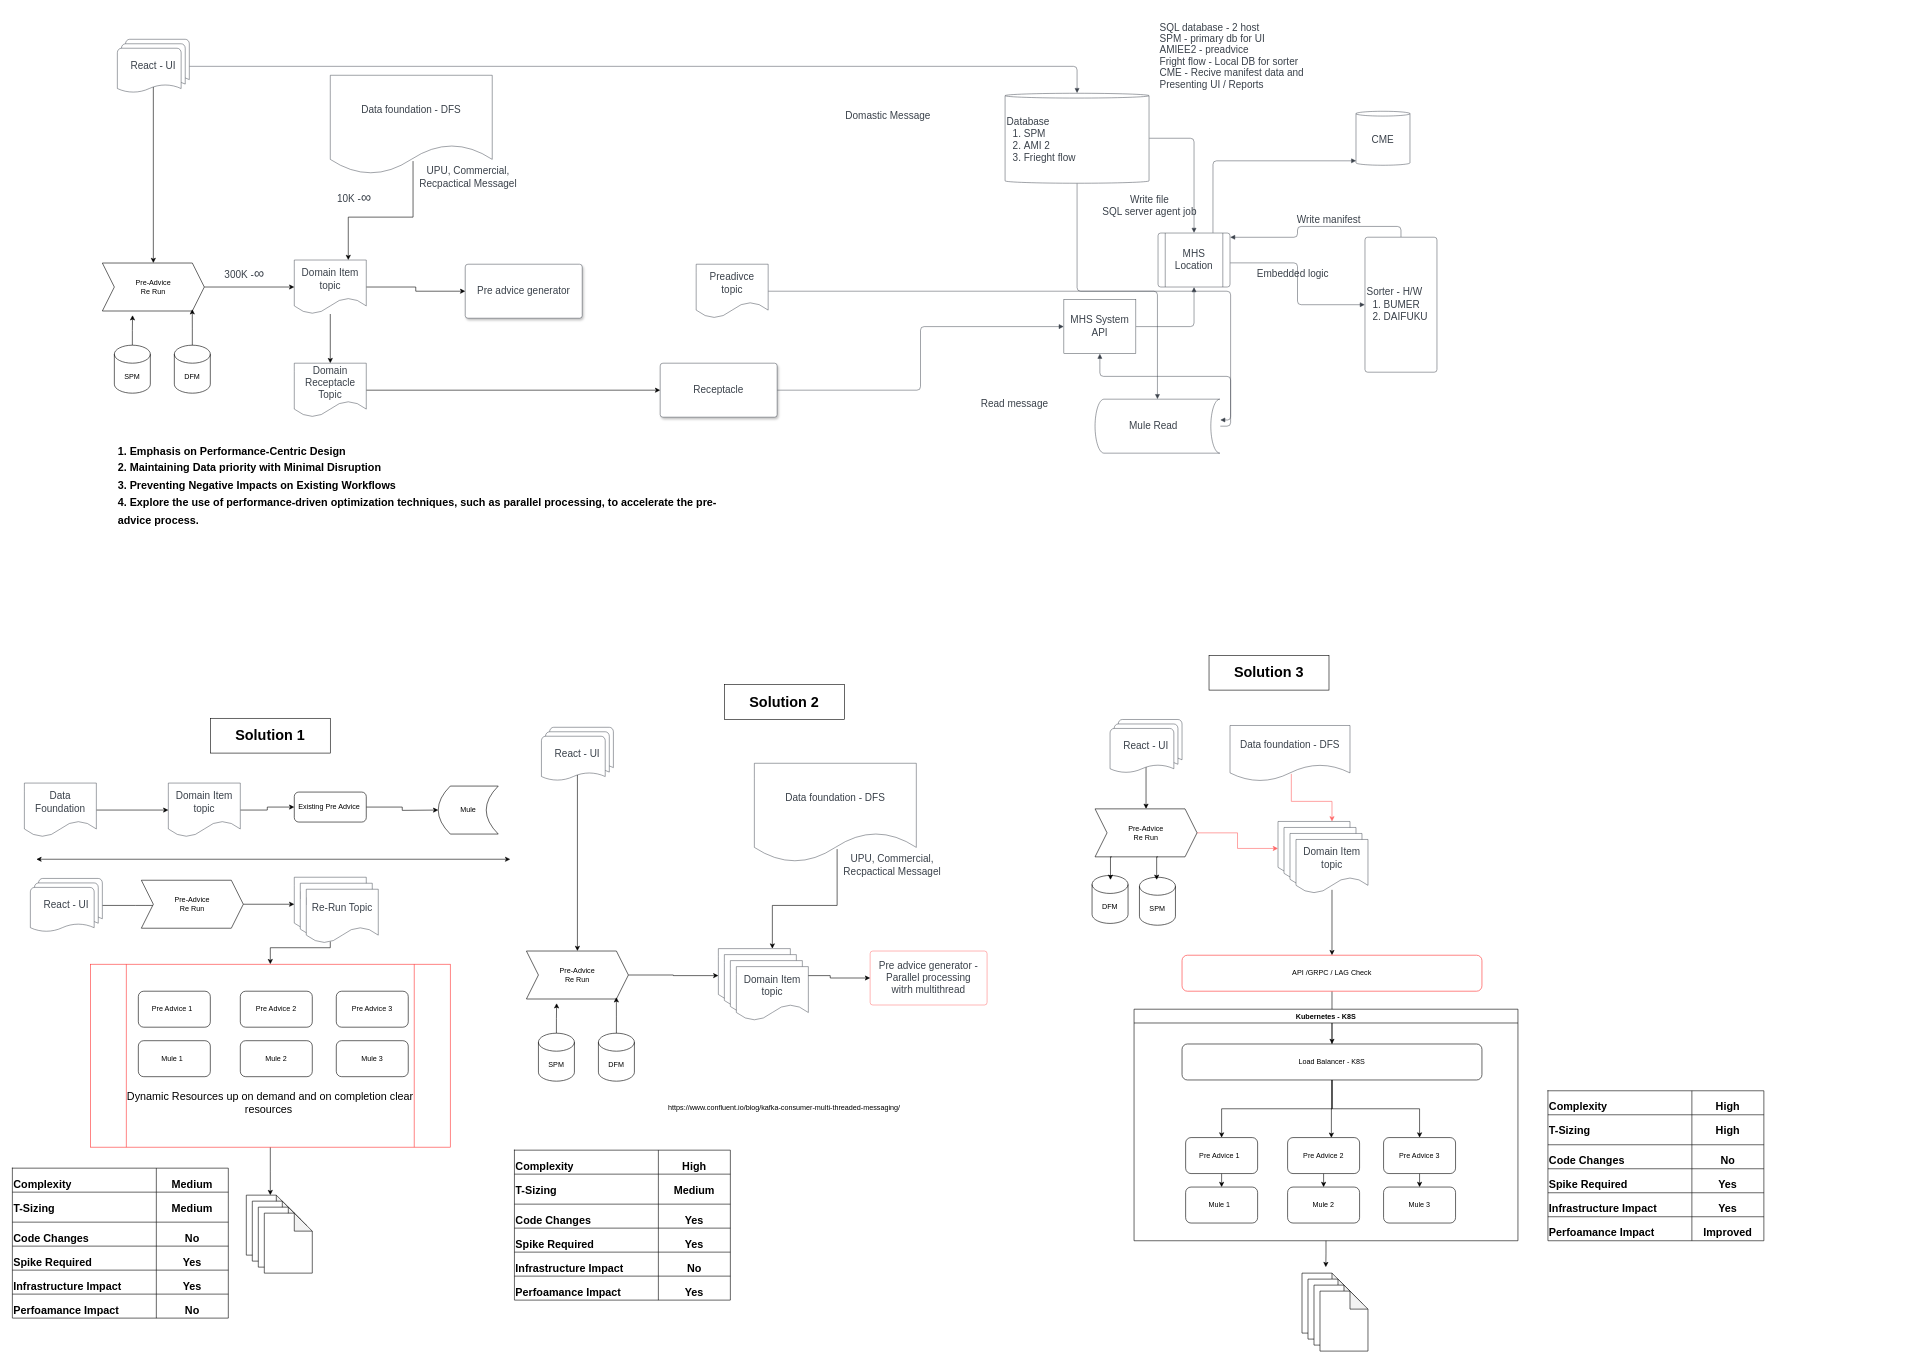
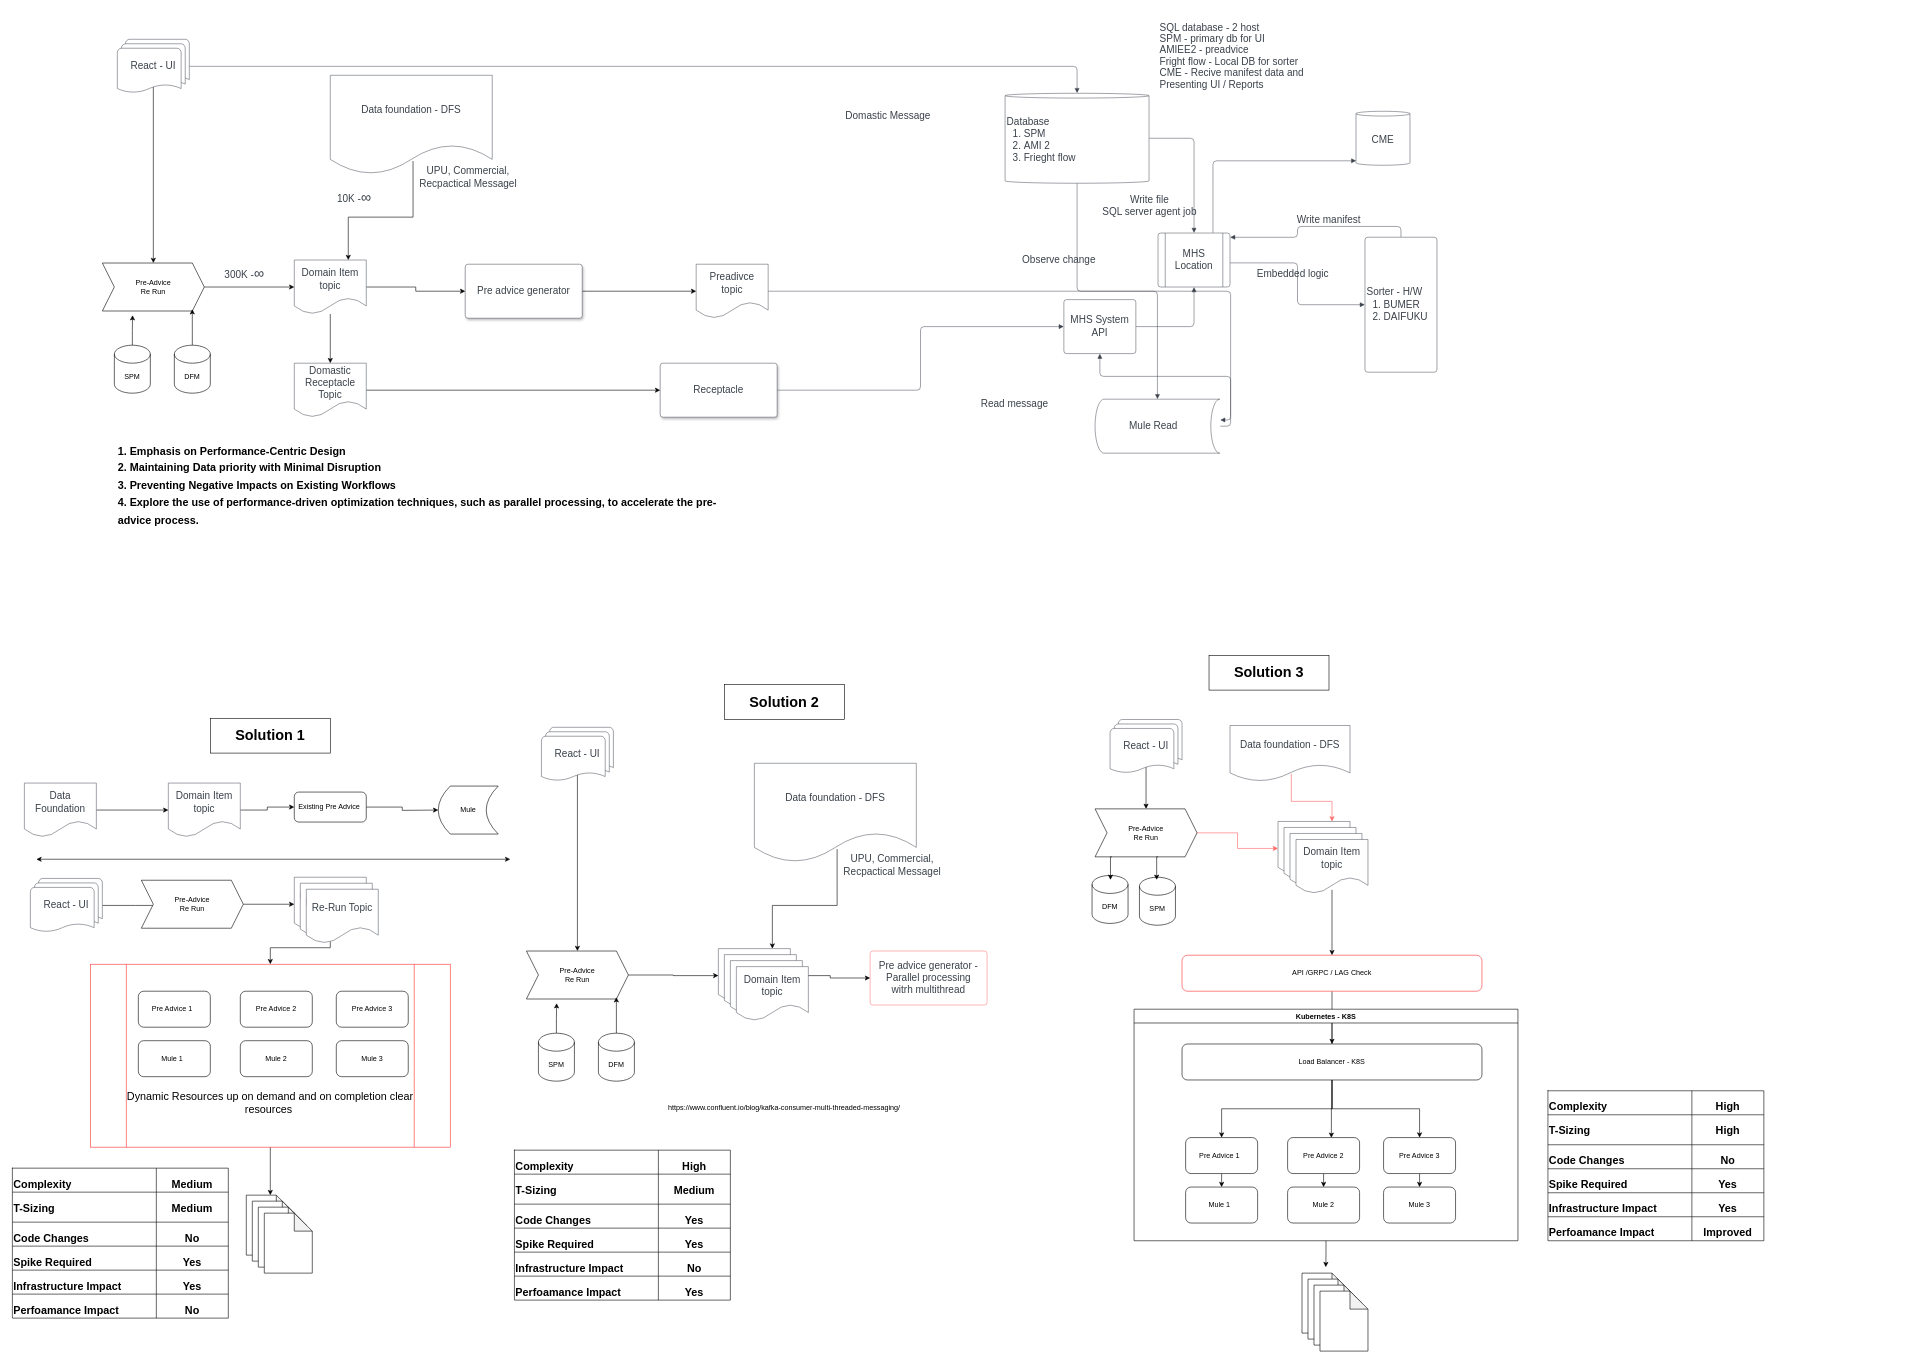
node "Observe change": added
edge "Pre advice generator" -> "Preadivce topic": added
node "MHS System API": shape rectangle -> rounded rectangle
node "Domain Receptacle Topic": label "Domain Receptacle Topic" -> "Domastic Receptacle Topic"
